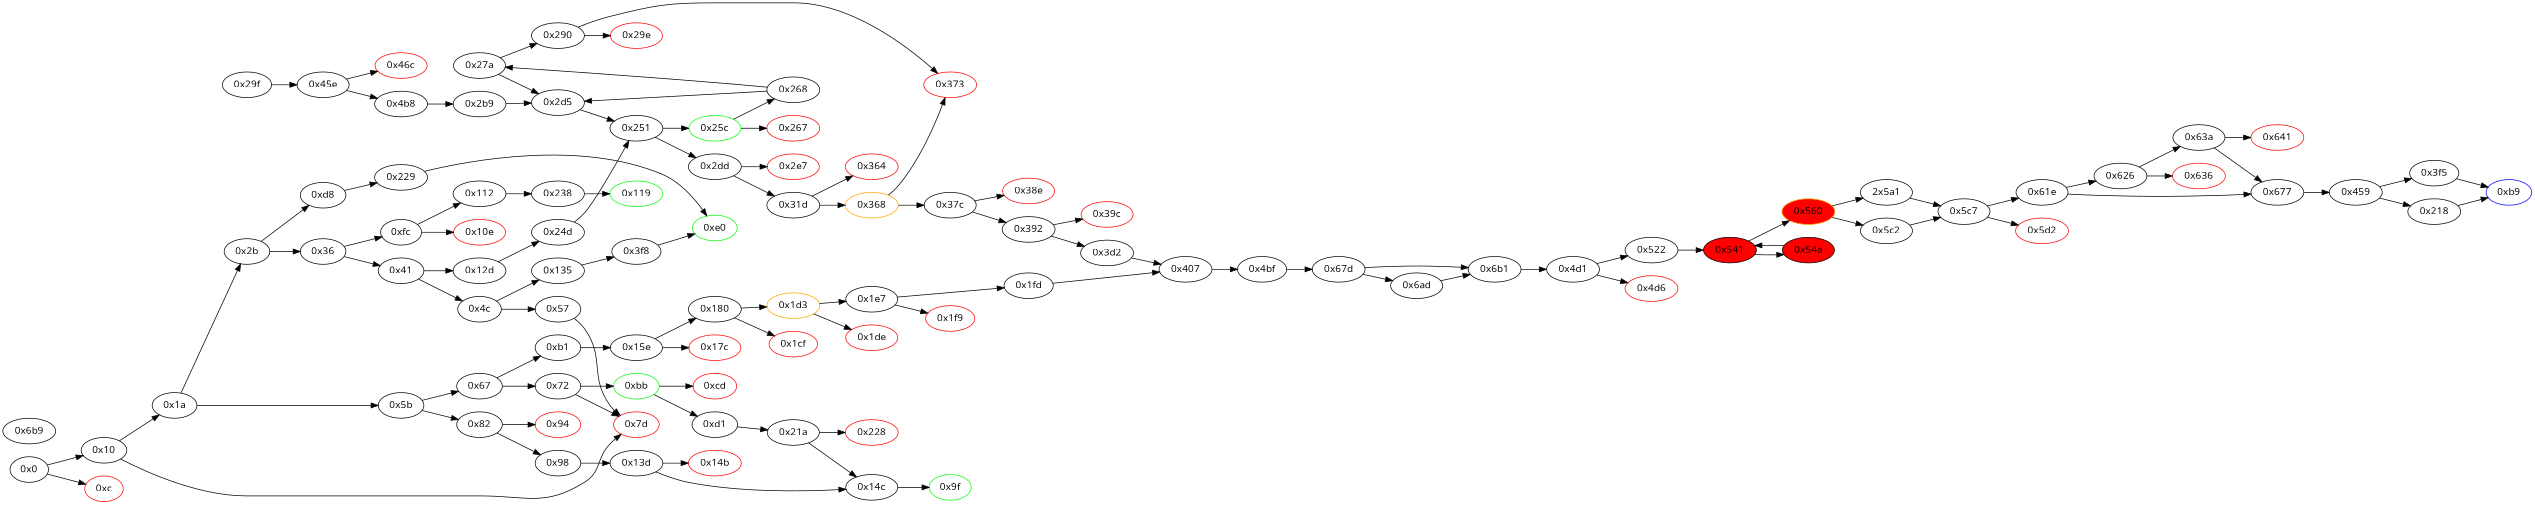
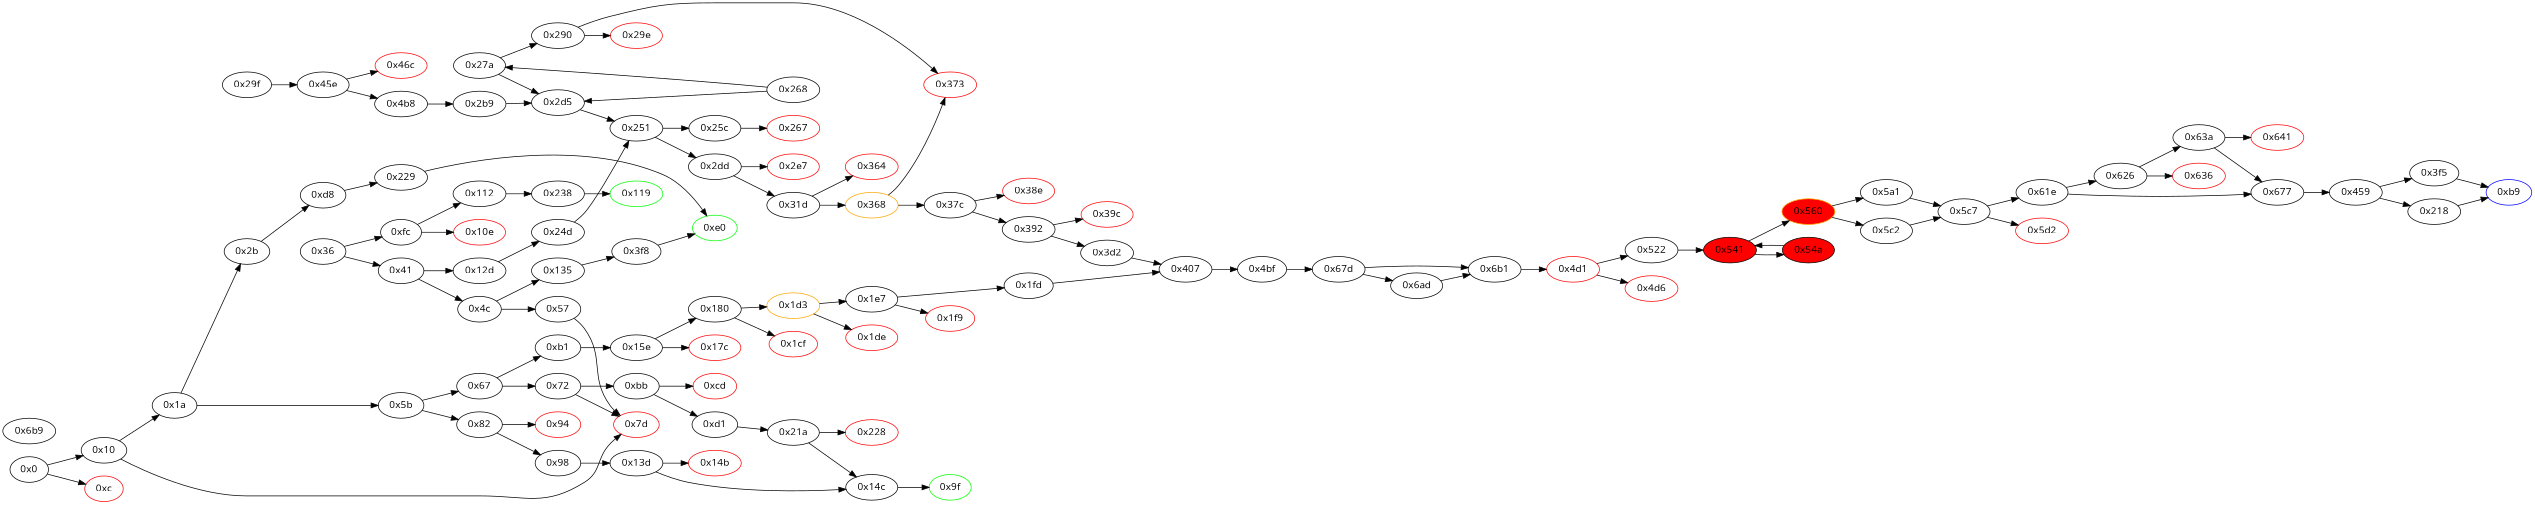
edge "0x25c" -> "0x268": removed
node "0x25c": color green -> black
node "2x5a1": label "2x5a1" -> "0x5a1"
edge "0x2b" -> "0x36": removed
node "0x4d1": color black -> red
node "0xbb": color green -> black
